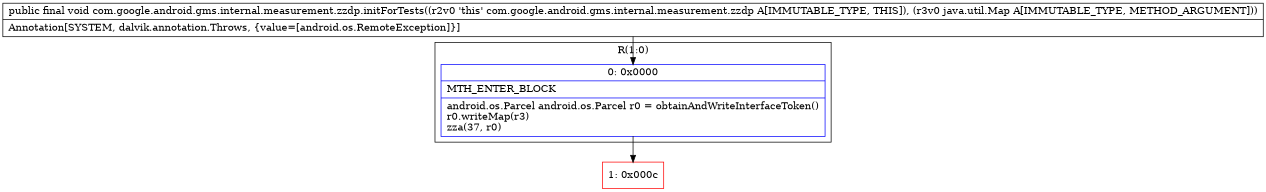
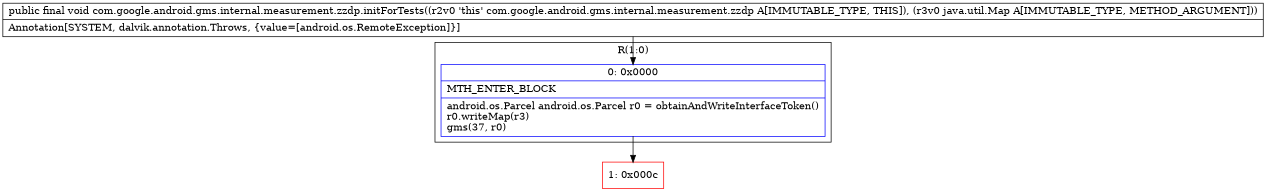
node "0: 0x0000": text "zza(37, r0)" -> "gms(37, r0)"
